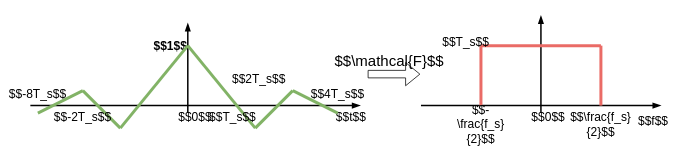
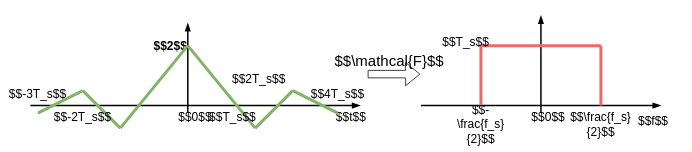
node "$$1$$": label "$$1$$" -> "$$2$$"
node "$$-8T_s$$": label "$$-8T_s$$" -> "$$-3T_s$$"
